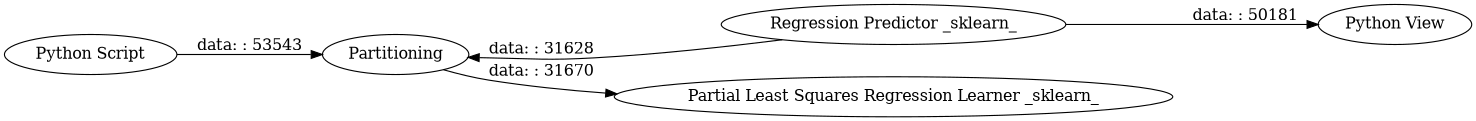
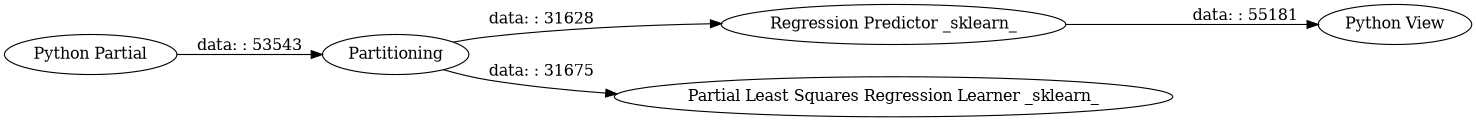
edge "Regression Predictor _sklearn_" -> "Python View": label "data: : 50181" -> "data: : 55181"
node "Python Script": label "Python Script" -> "Python Partial"
edge "Regression Predictor _sklearn_" -> "Partitioning": reversed
edge "Partitioning" -> "Partial Least Squares Regression Learner _sklearn_": label "data: : 31670" -> "data: : 31675"
